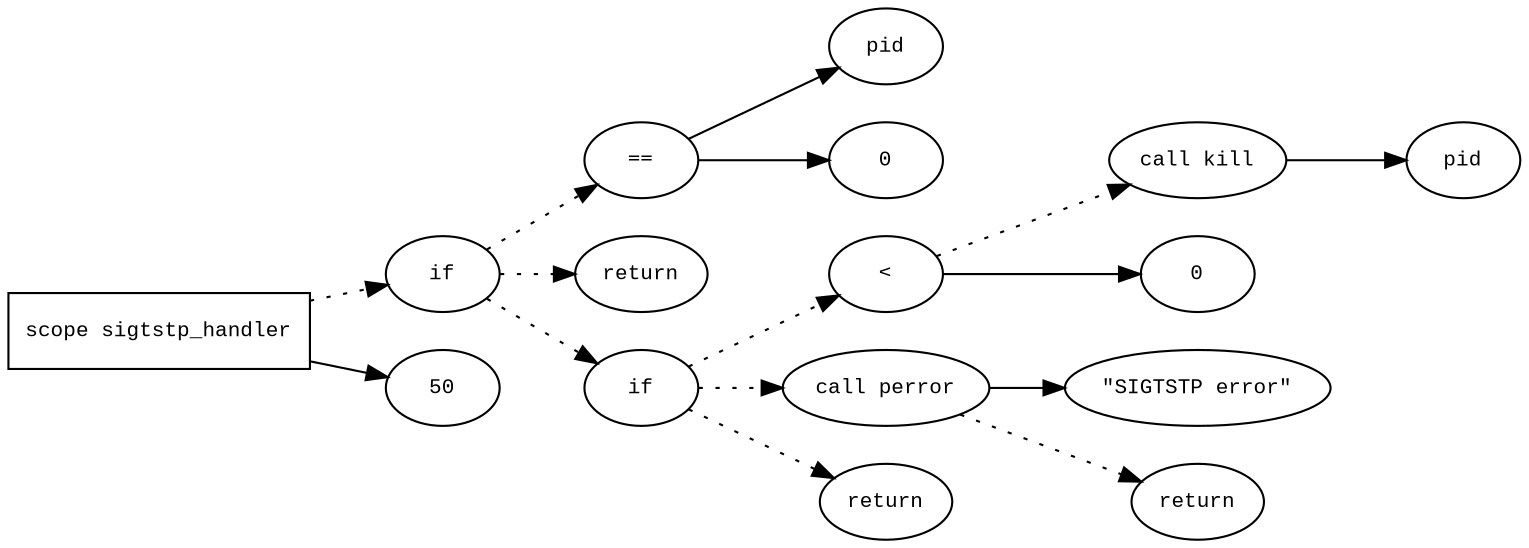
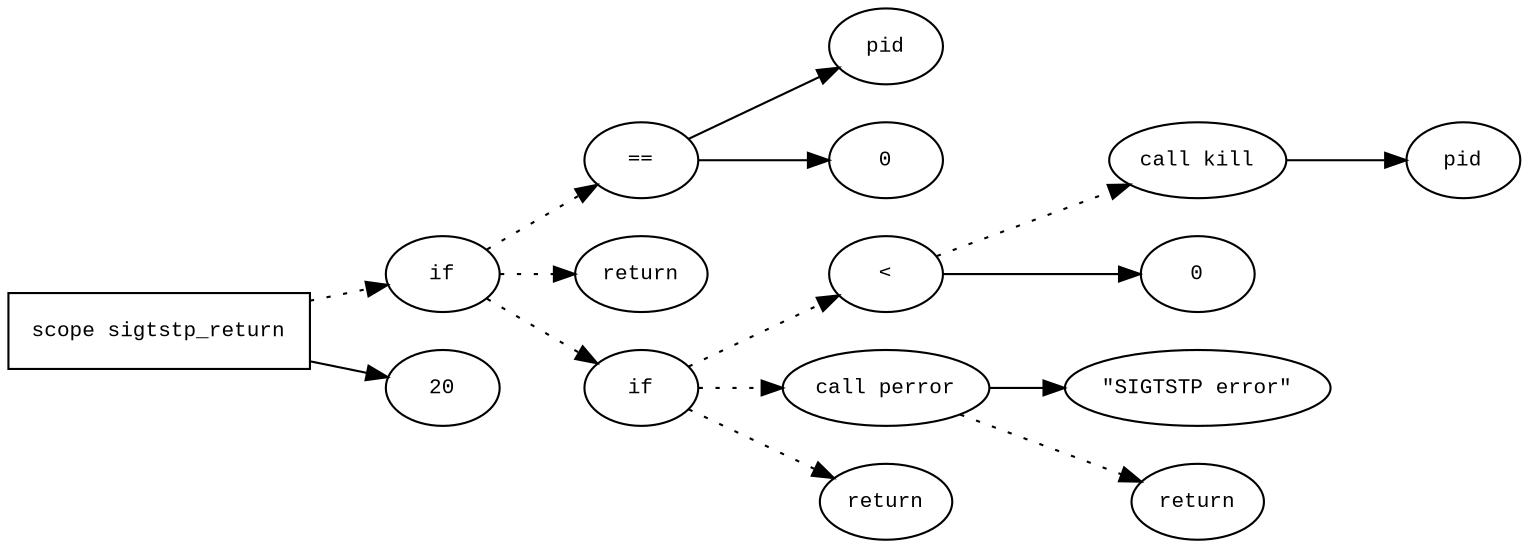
node "scope sigtstp_handler": label "scope sigtstp_handler" -> "scope sigtstp_return"
node "50": label "50" -> "20"
